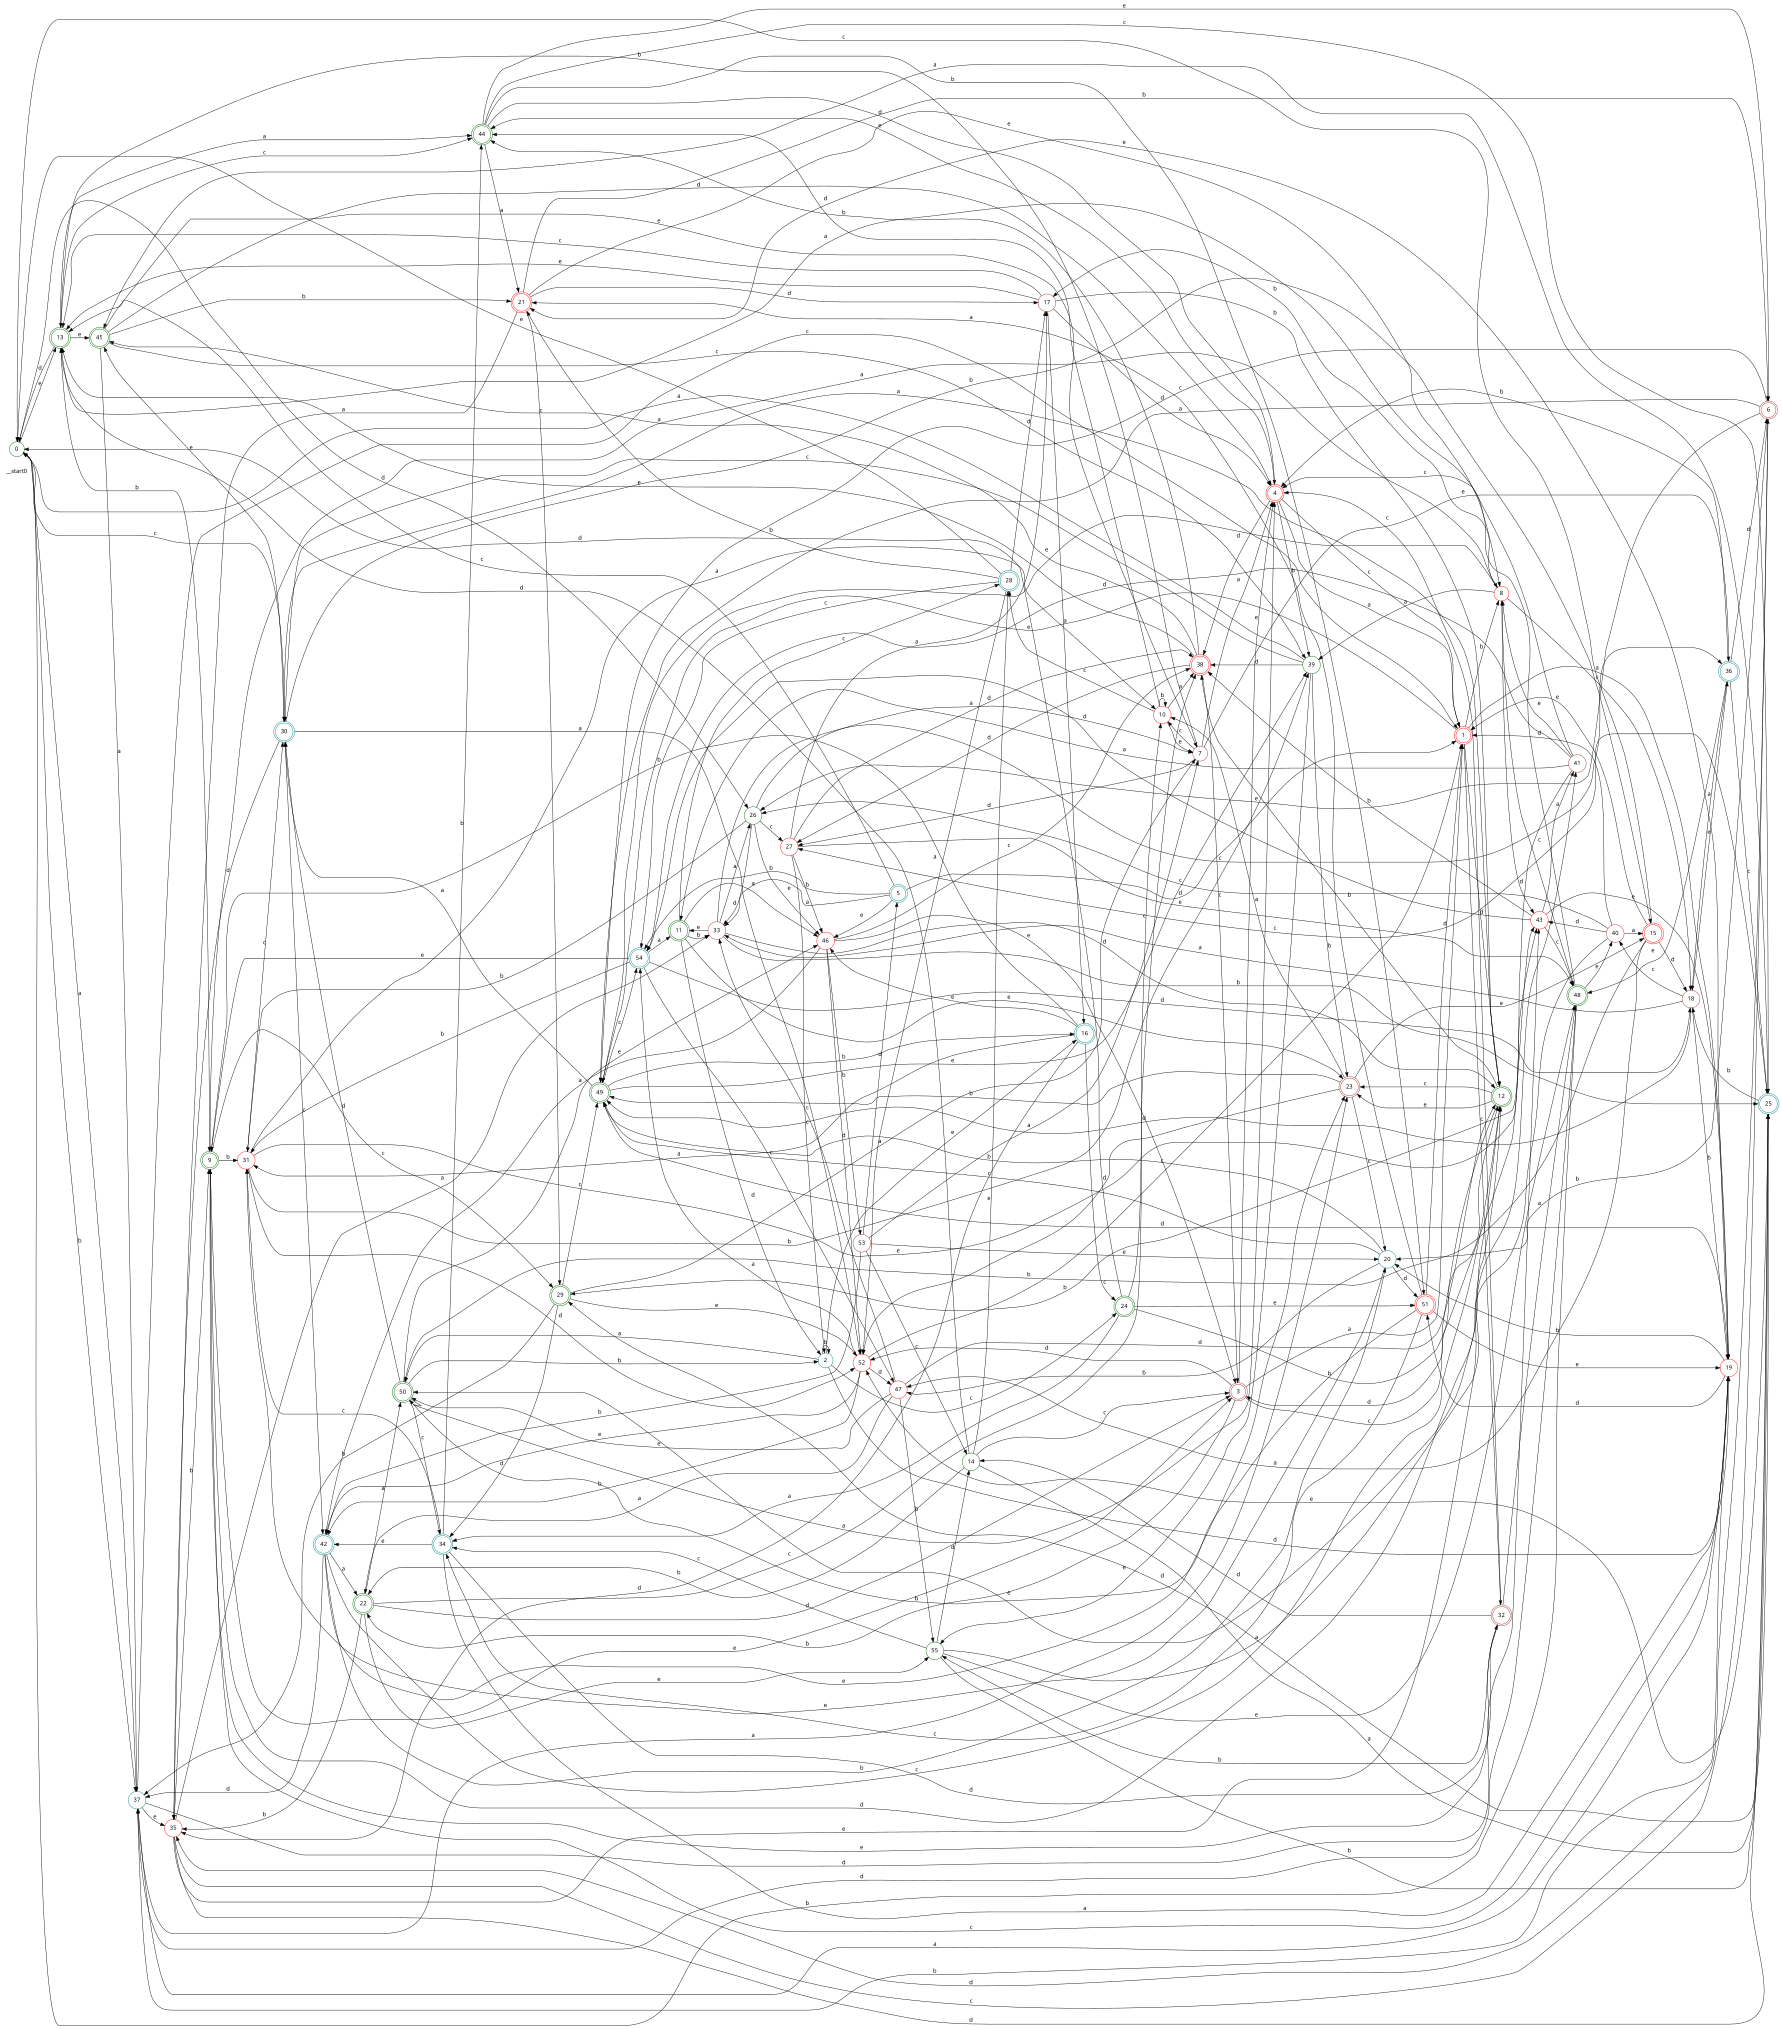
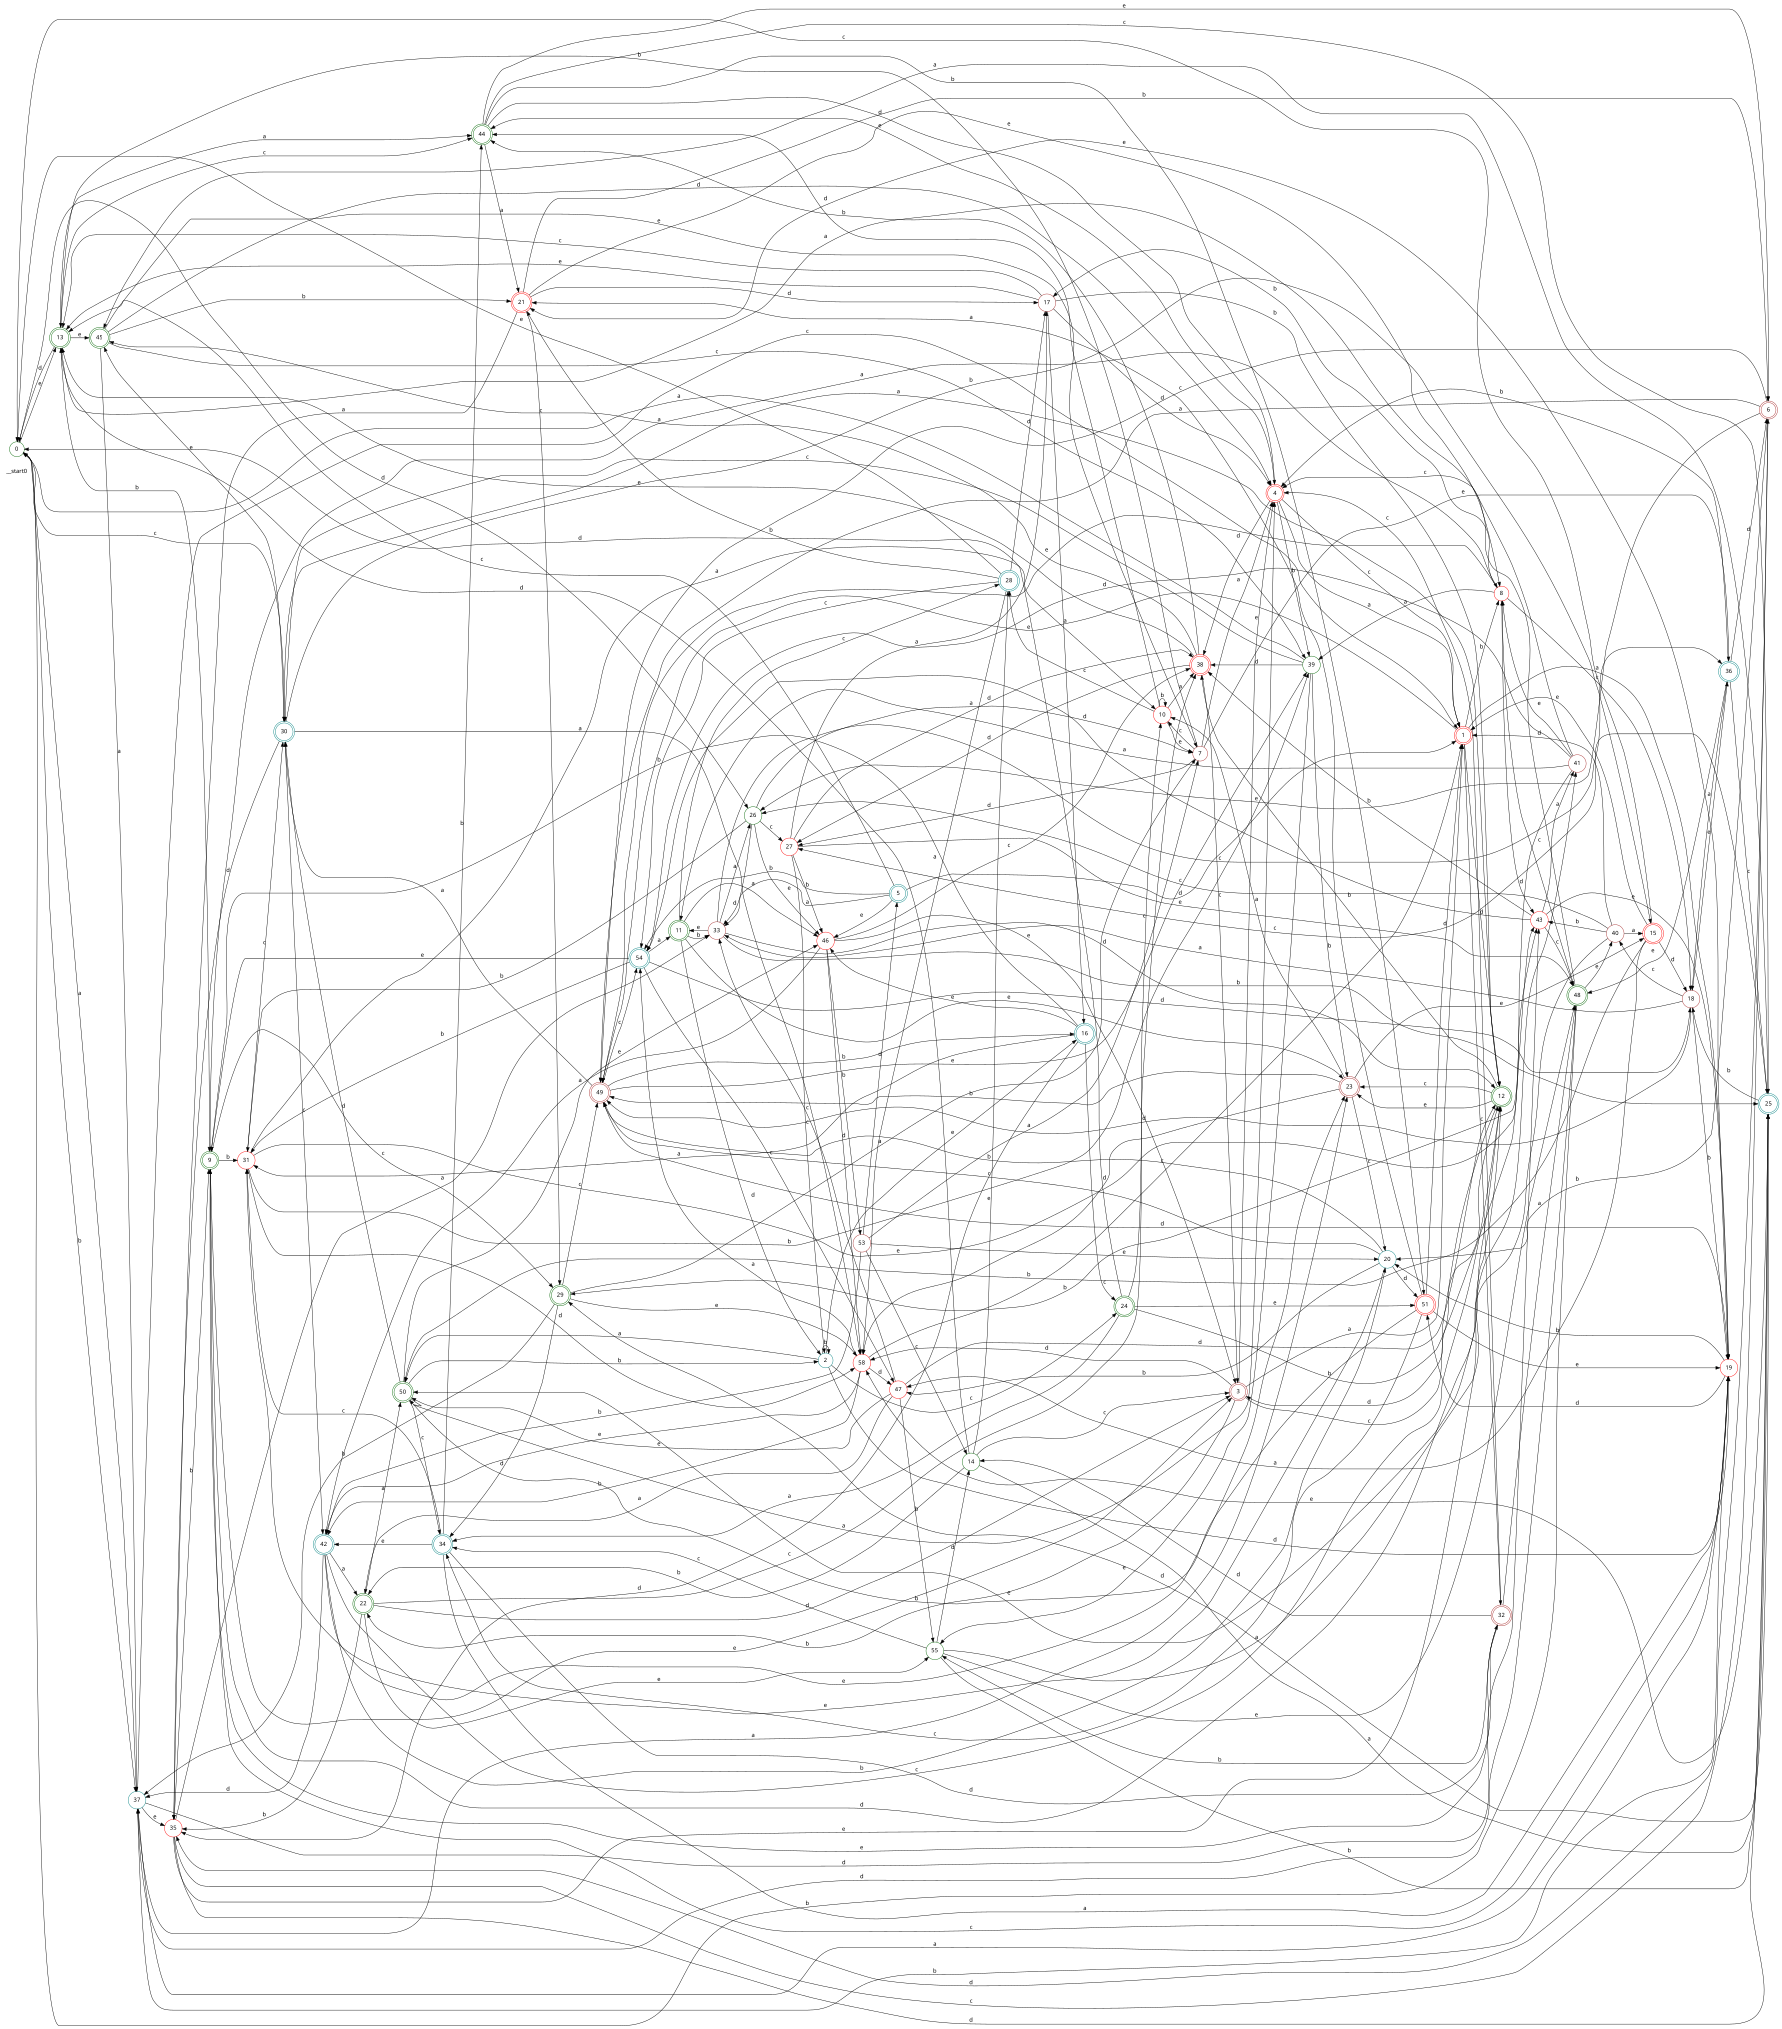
edge "40" -> "43": label "d" -> "b"
node "49": color darkgreen -> brown
node "52": label "52" -> "58"
